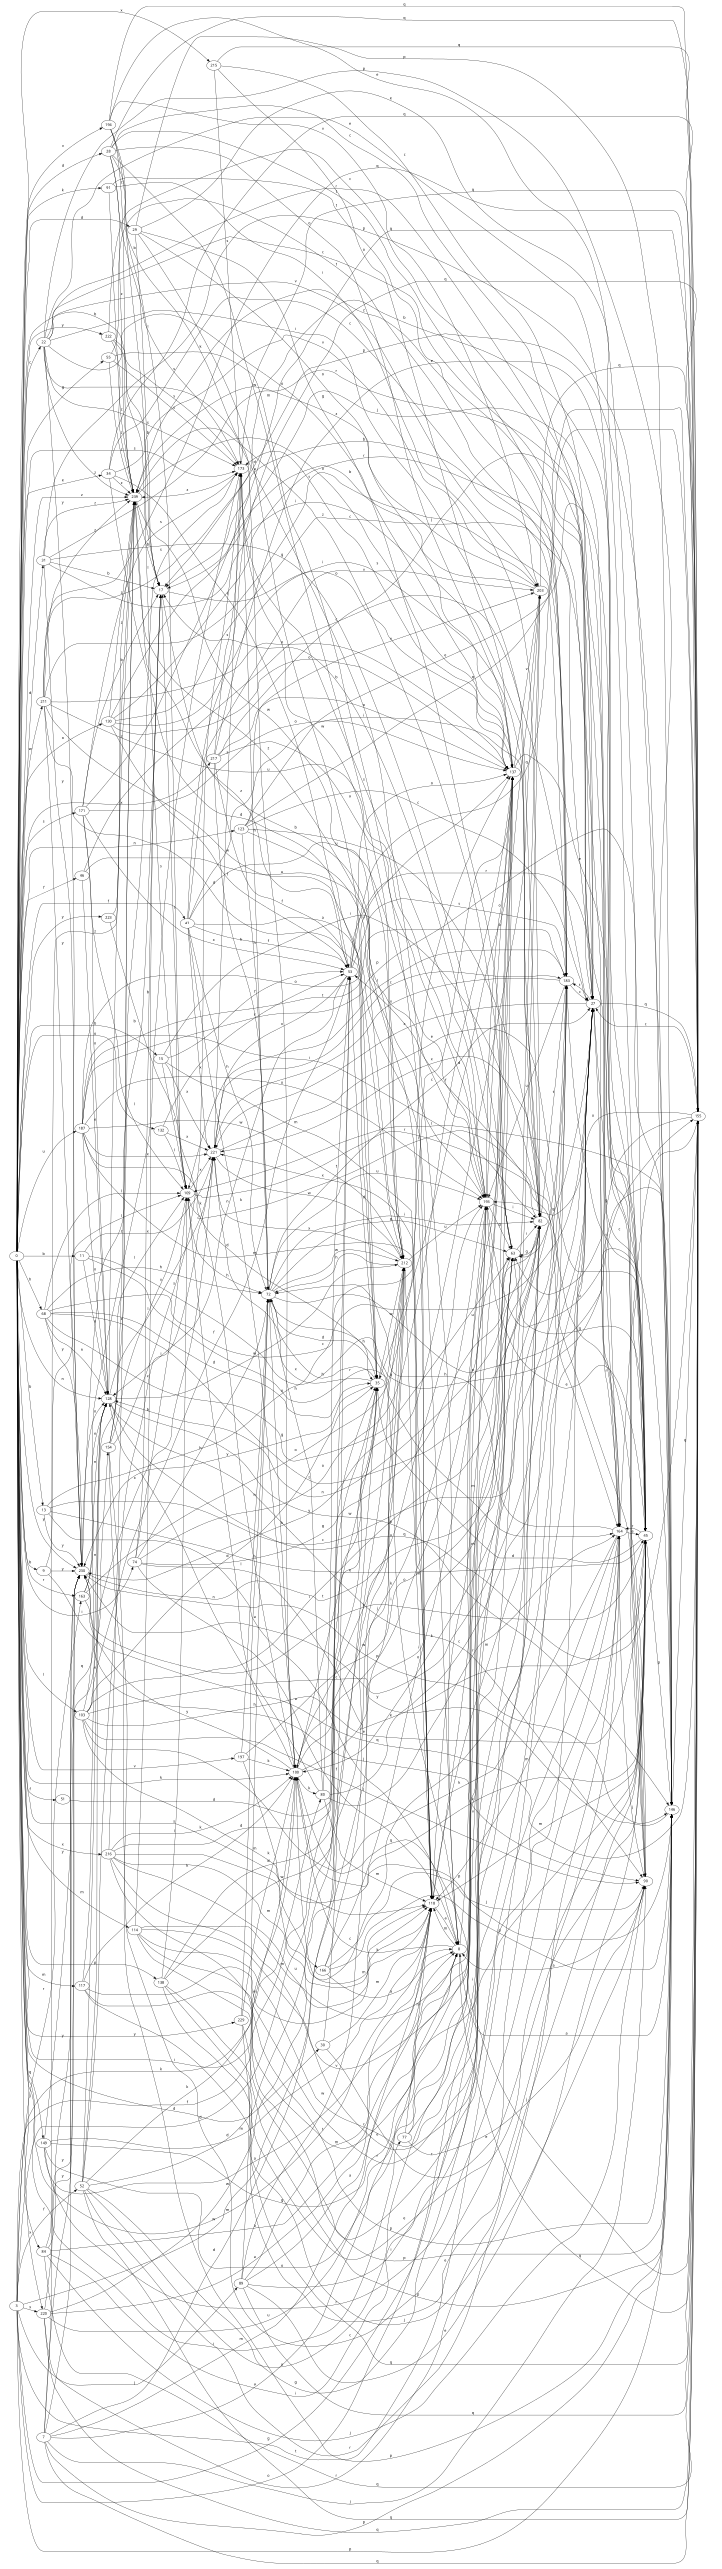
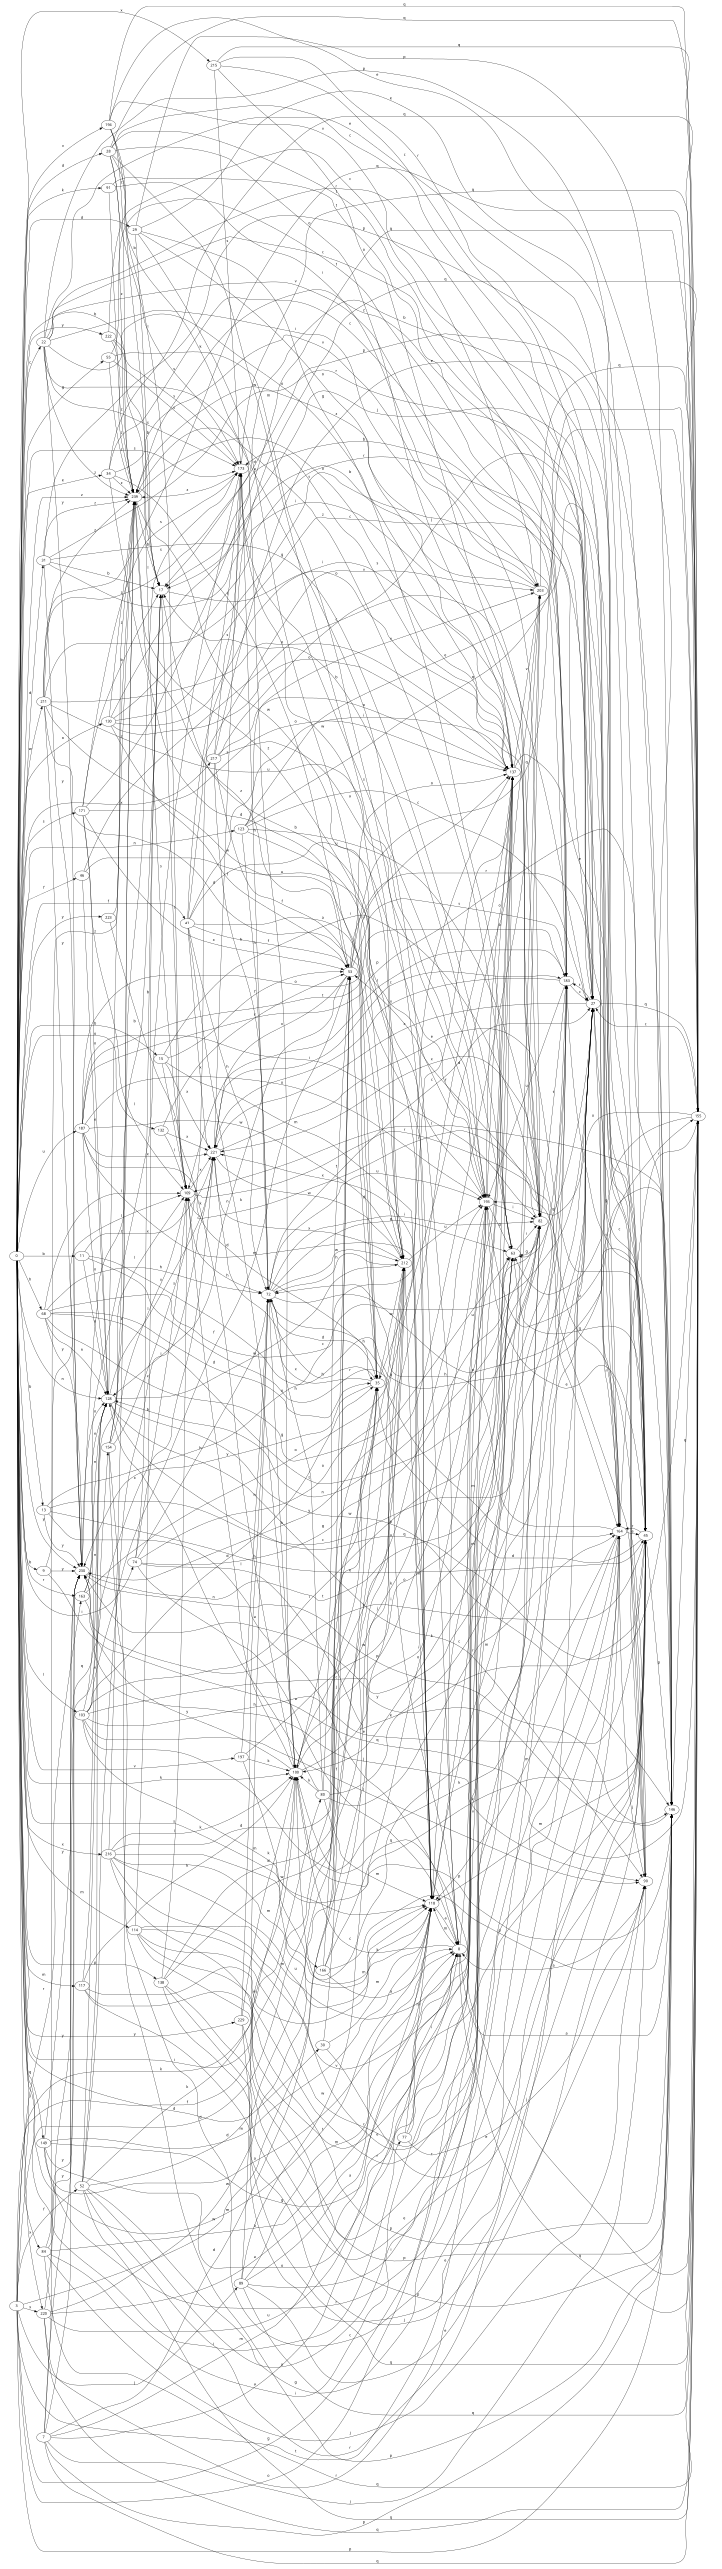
edge "215" -> "164": added, label "r"
edge "77" -> "82": now "77" -> "8"
edge "100" -> "80": reversed
node "51": removed
edge "166" -> "90": now "166" -> "53"
